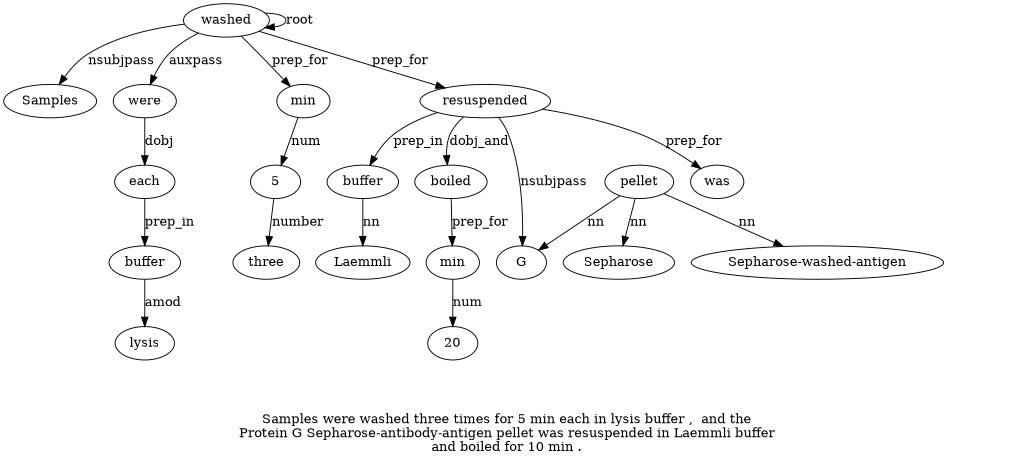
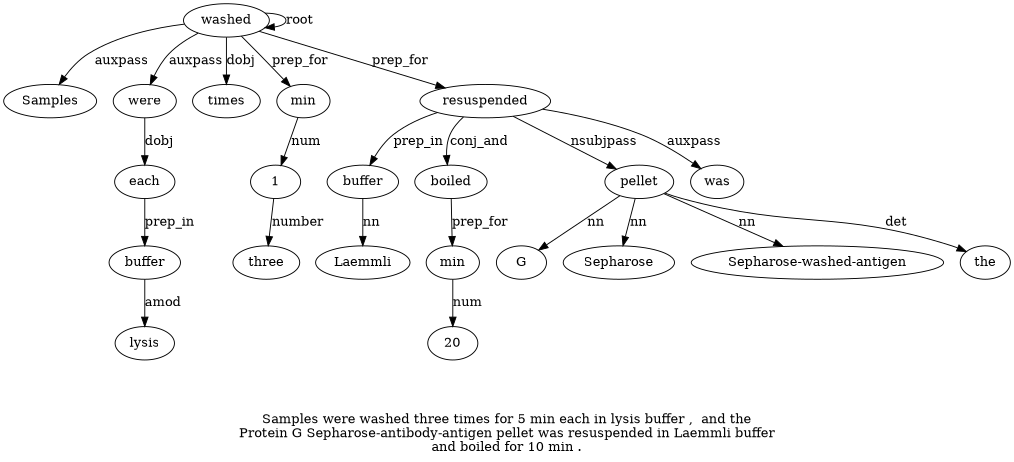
edge "washed" -> "Samples": label "nsubjpass" -> "auxpass"
node "times": added
edge "resuspended" -> "boiled": label "dobj_and" -> "conj_and"
edge "resuspended" -> "was": label "prep_for" -> "auxpass"
edge "resuspended" -> "G": now "resuspended" -> "pellet"
node "5": label "5" -> "1"
node "the": added
